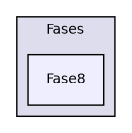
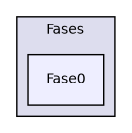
node "Fase8": label "Fase8" -> "Fase0"
